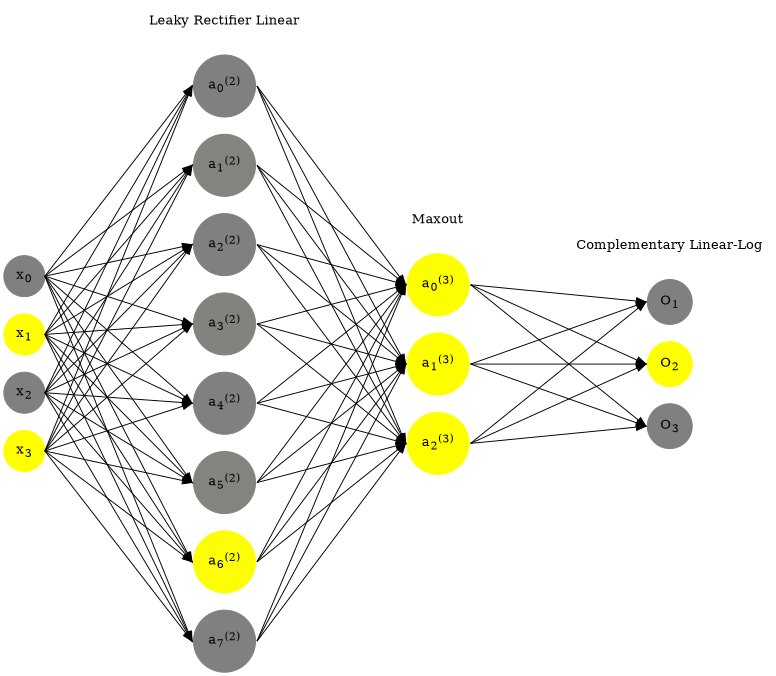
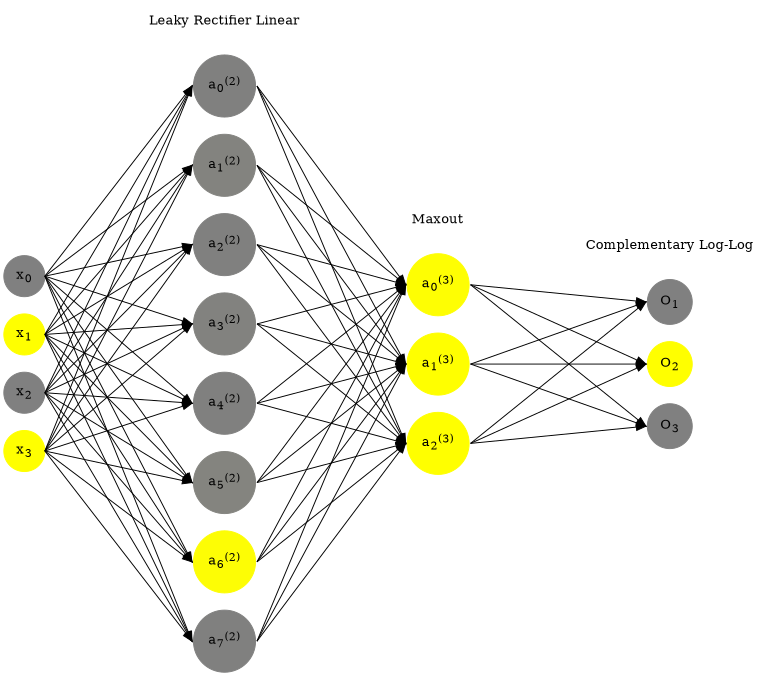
node "Complementary Linear-Log": label "Complementary Linear-Log" -> "Complementary Log-Log"
